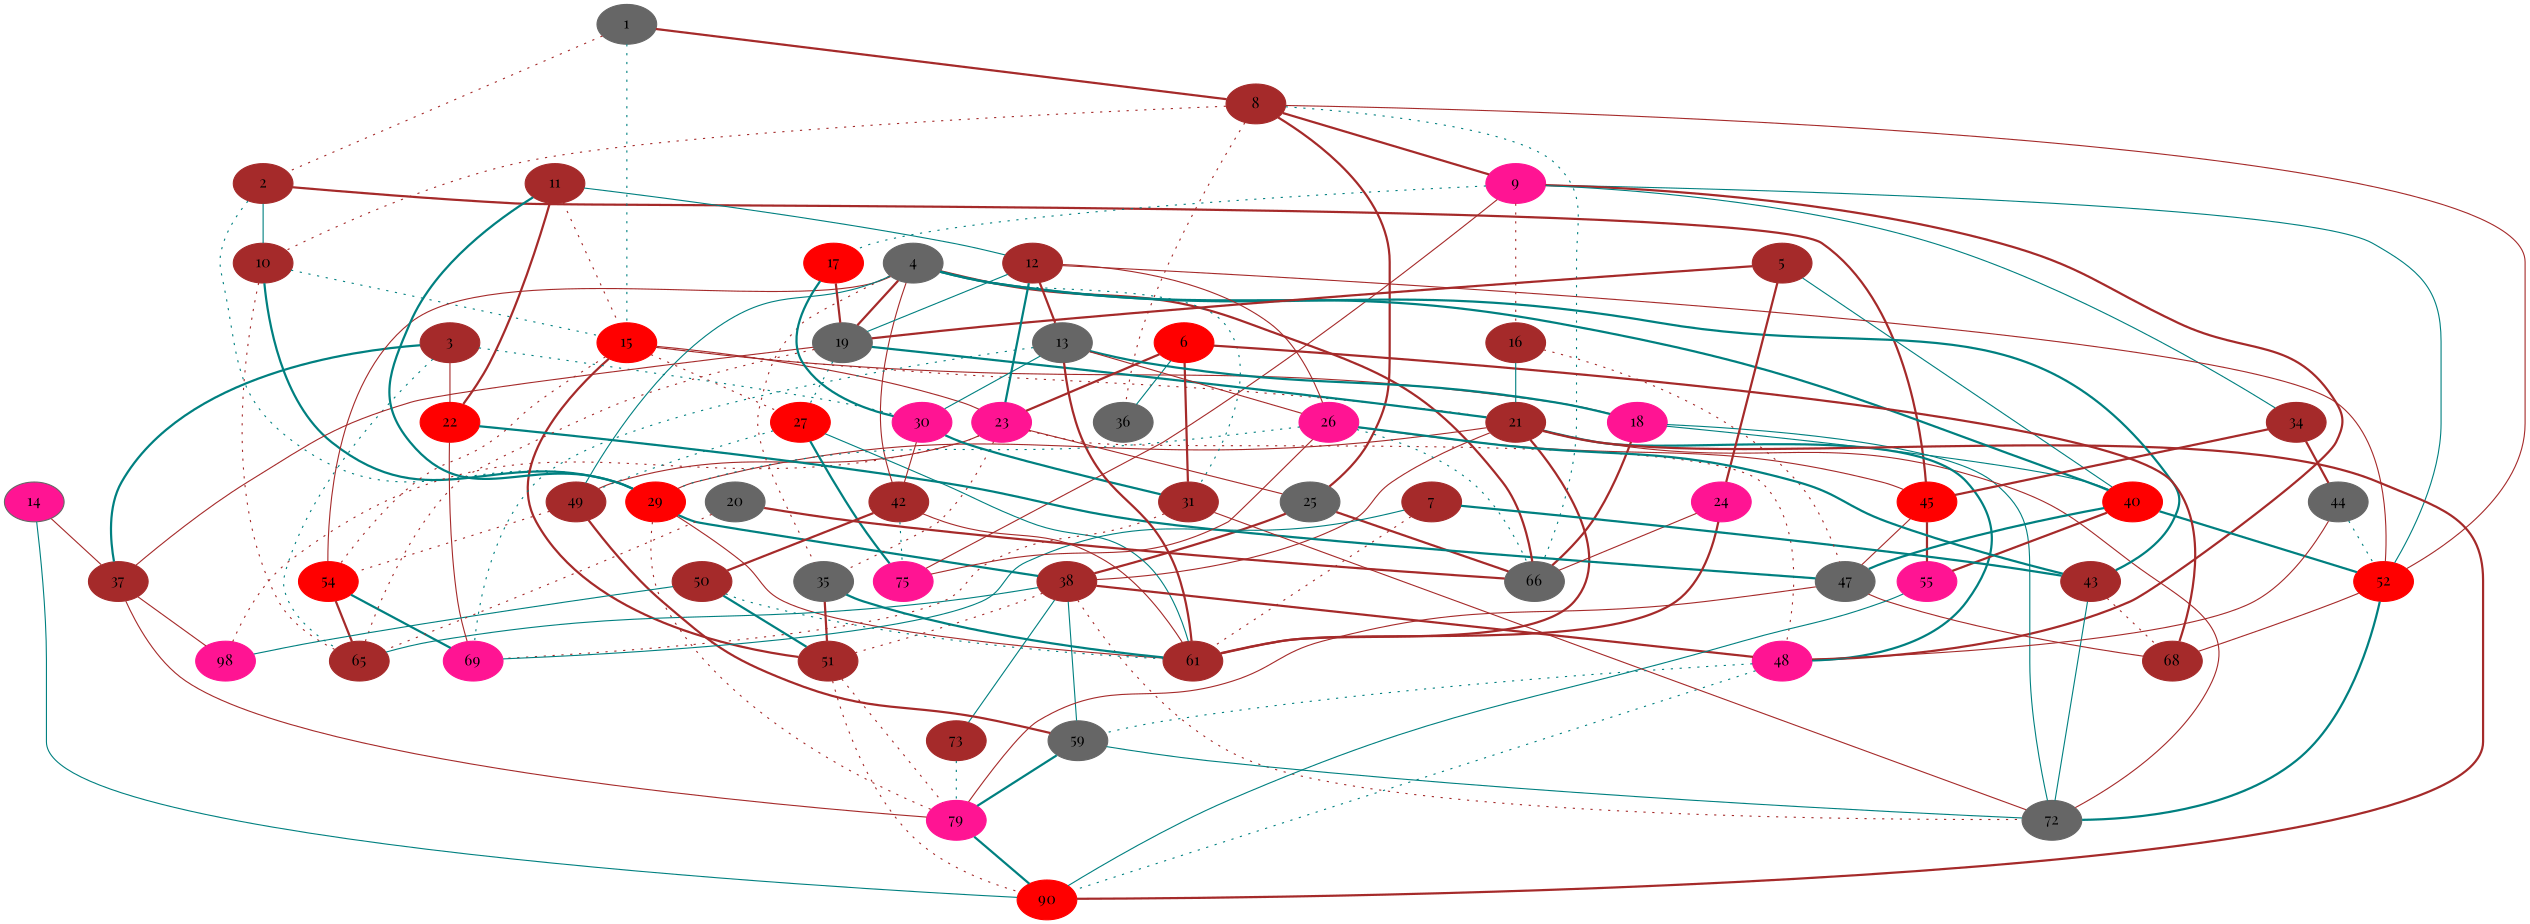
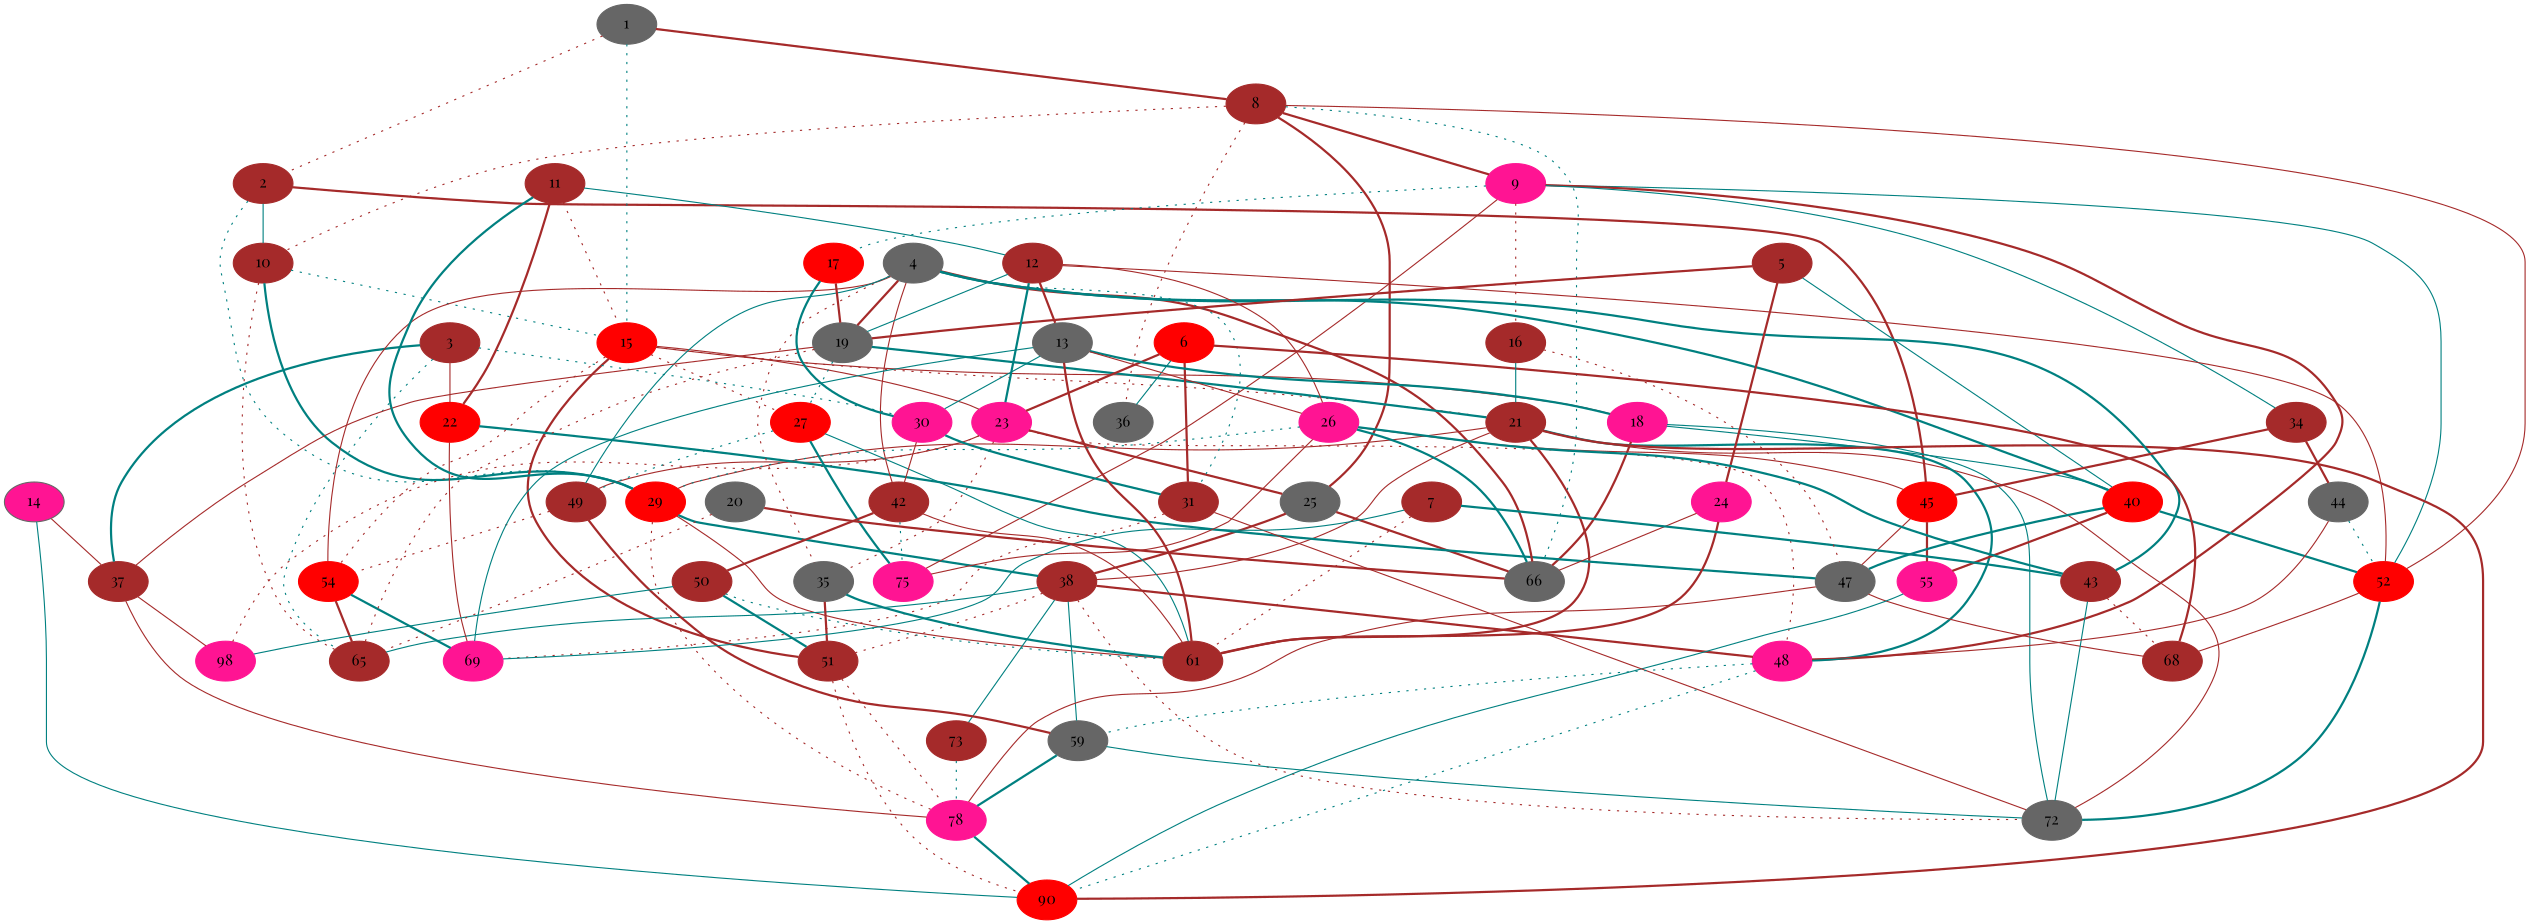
edge "13" -- "69": style dotted -> solid
edge "23" -- "25": style solid -> bold
edge "26" -- "66": style dotted -> bold
node "79": label "79" -> "78"
